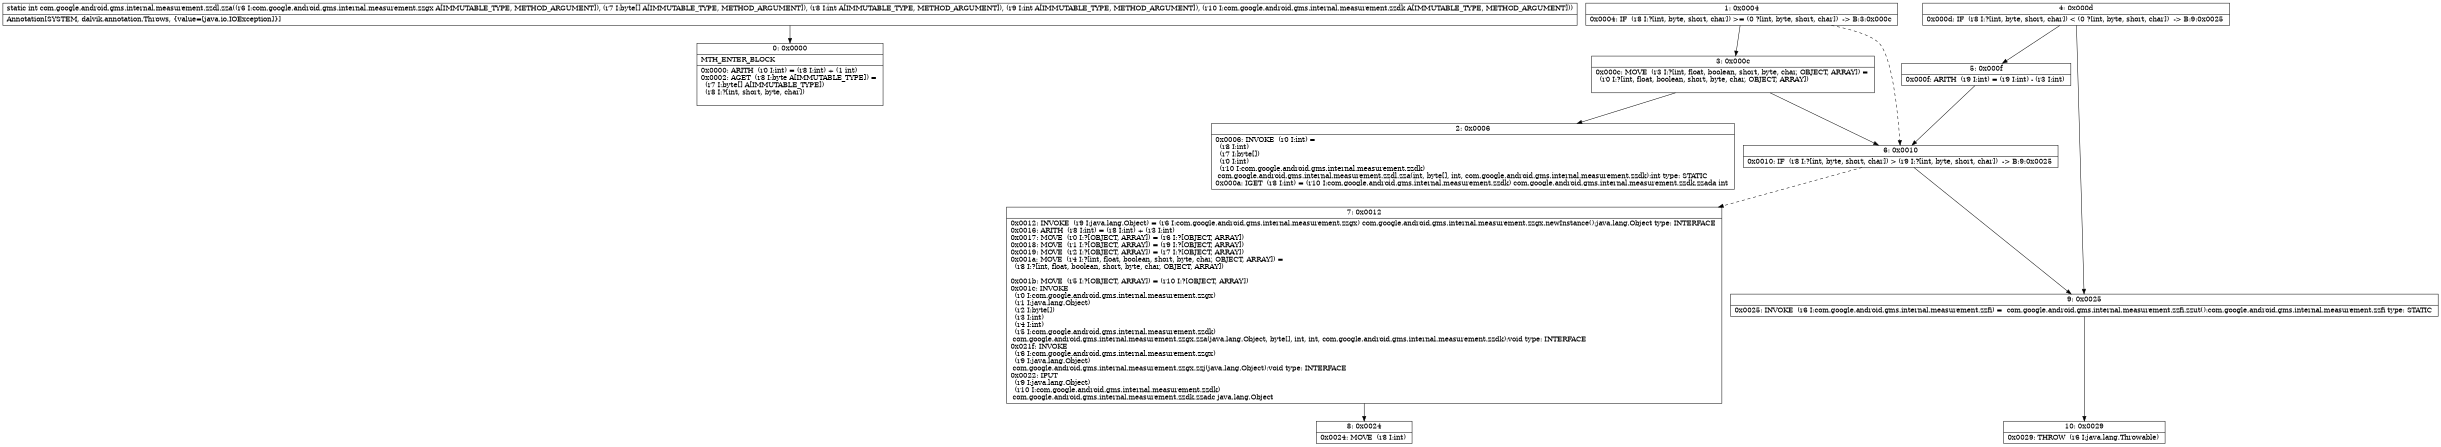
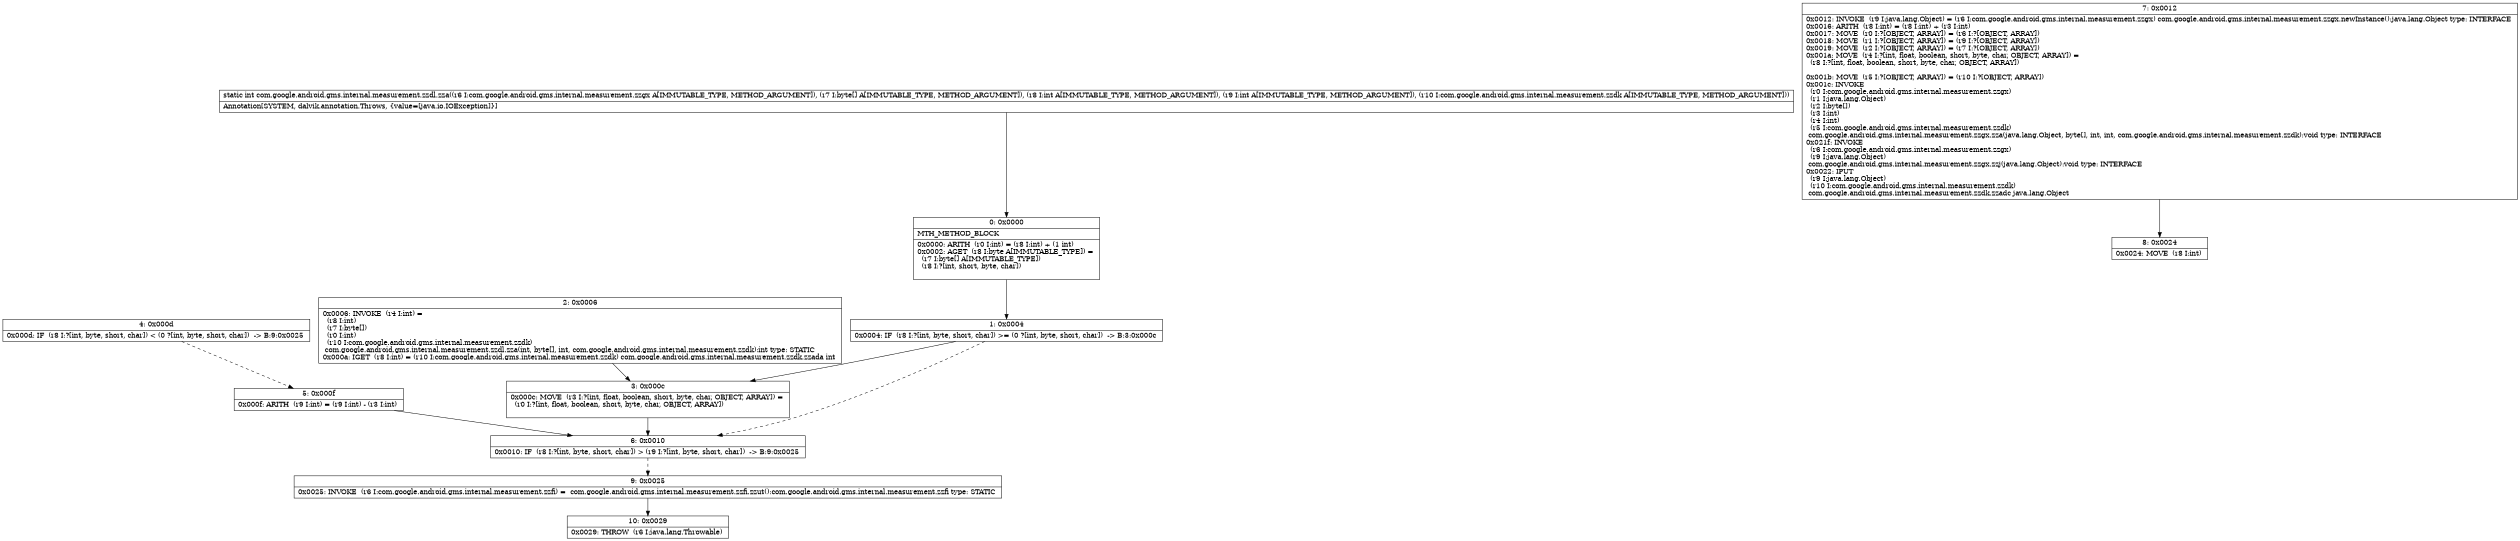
edge "4: 0x000d" -> "5: 0x000f": style solid -> dashed
node "0: 0x0000": text "MTH_ENTER_BLOCK" -> "MTH_METHOD_BLOCK"
edge "3: 0x000c" -> "2: 0x0006": reversed
node "2: 0x0006": text "0x0006: INVOKE  (r0 I:int) =" -> "0x0006: INVOKE  (r4 I:int) ="
edge "4: 0x000d" -> "9: 0x0025": removed
edge "6: 0x0010" -> "7: 0x0012": removed
edge "6: 0x0010" -> "9: 0x0025": style solid -> dashed
edge "0: 0x0000" -> "1: 0x0004": added
